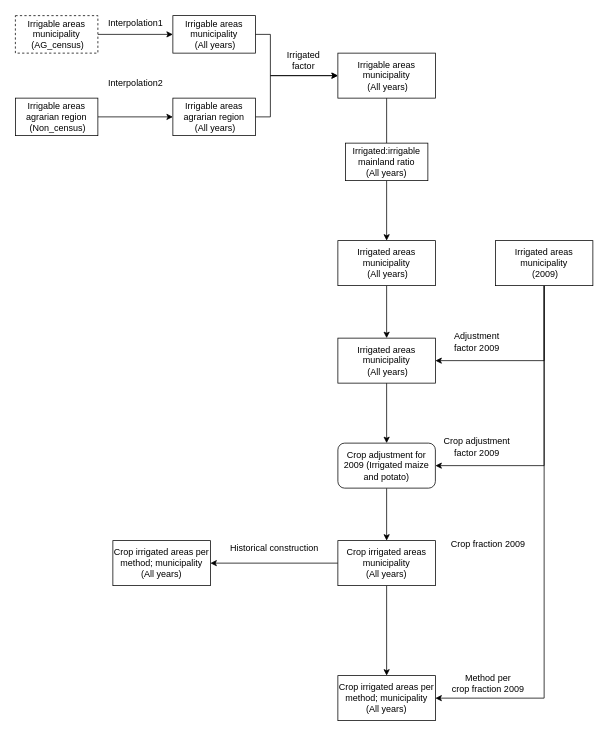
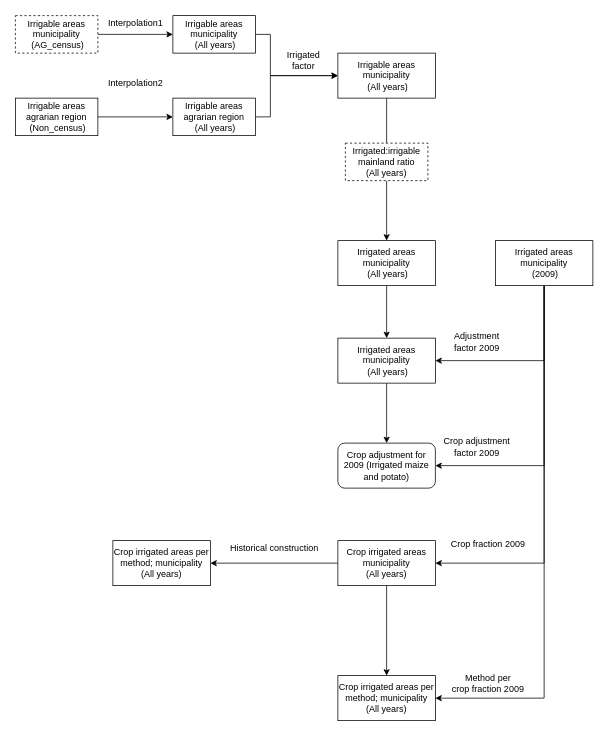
node "Irrigated:irrigable mainland ratio (All years)": style solid -> dashed
edge "Crop adjustment for 2009 (Irrigated maize and potato)" -> "Crop irrigated areas municipality (All years)": removed
edge "Irrigated areas municipality (2009)" -> "Crop irrigated areas municipality (All years)": added
